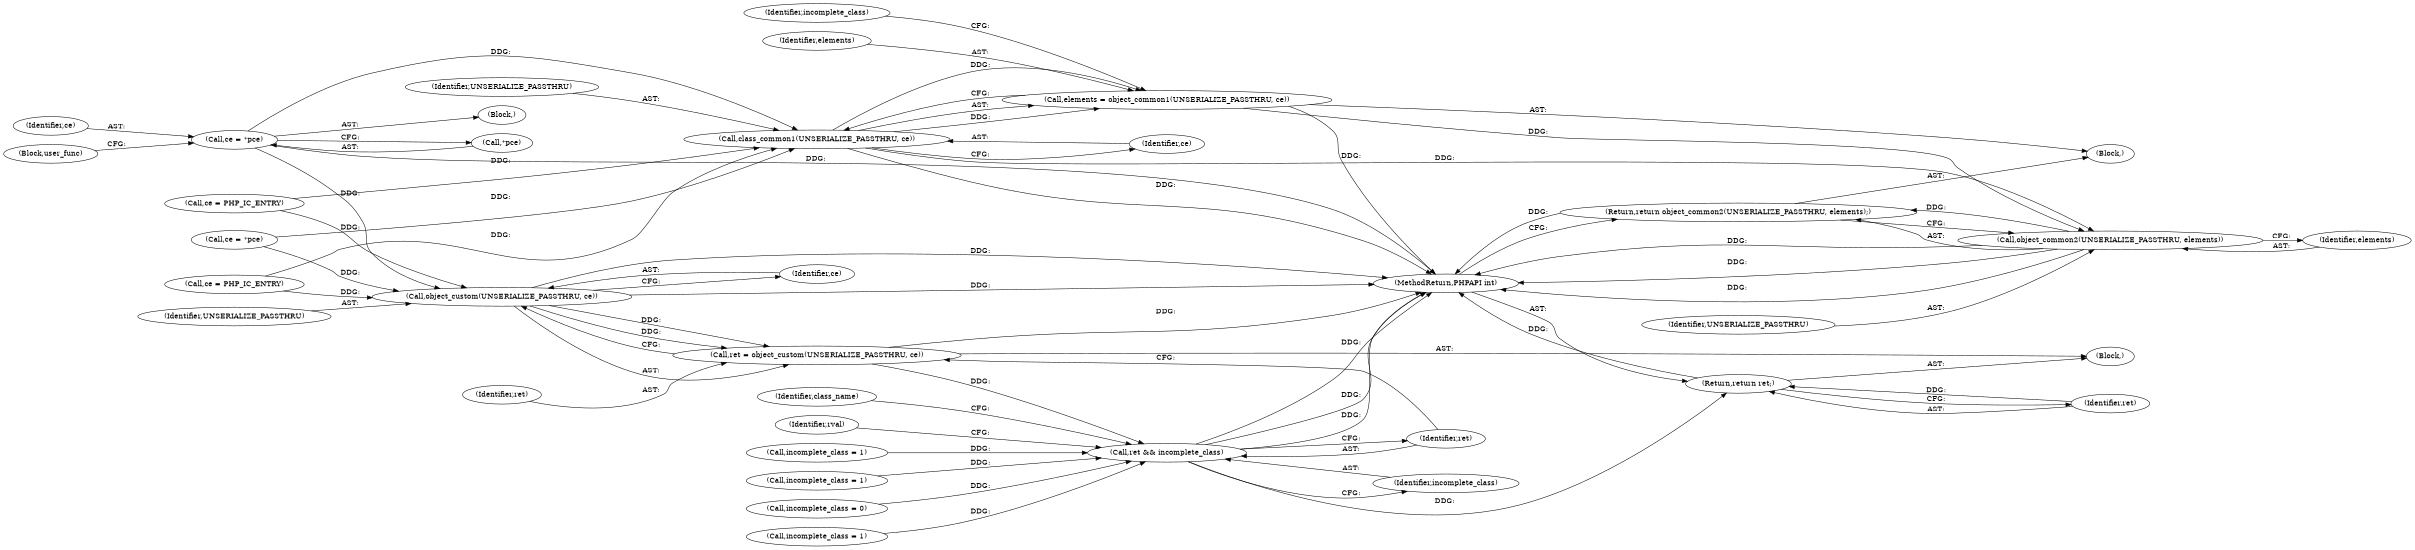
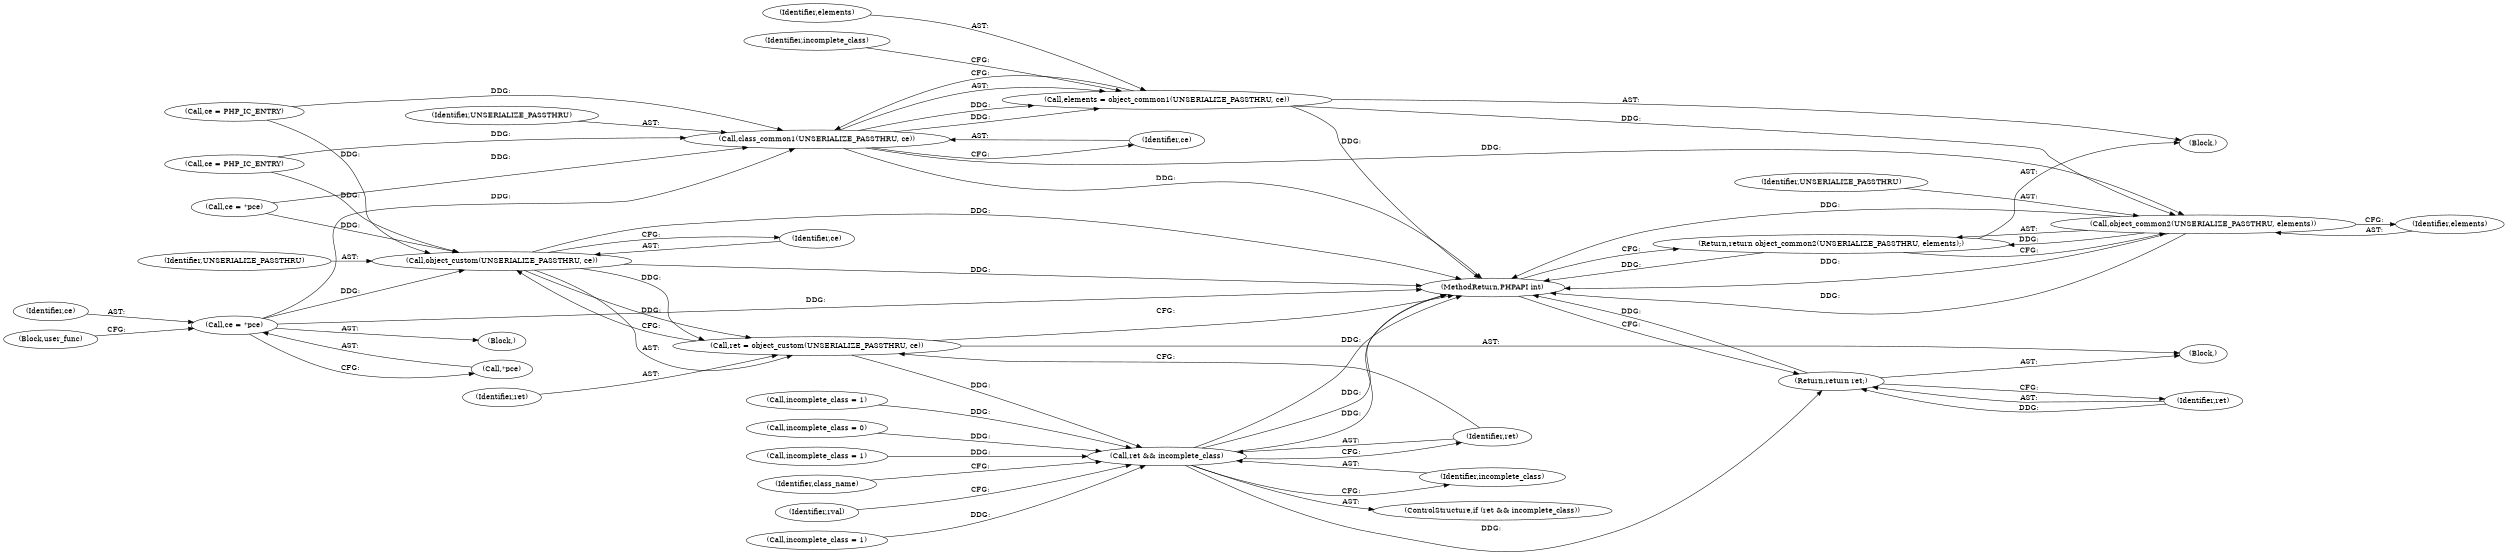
edge "(MethodReturn,PHPAPI int)" -> "(Return,return ret;)": label "AST: " -> "CFG: "
edge "(Call,ret = object_custom(UNSERIALIZE_PASSTHRU, ce))" -> "(MethodReturn,PHPAPI int)": label "DDG: " -> "CFG: "
node "(ControlStructure,if (ret && incomplete_class))": added
